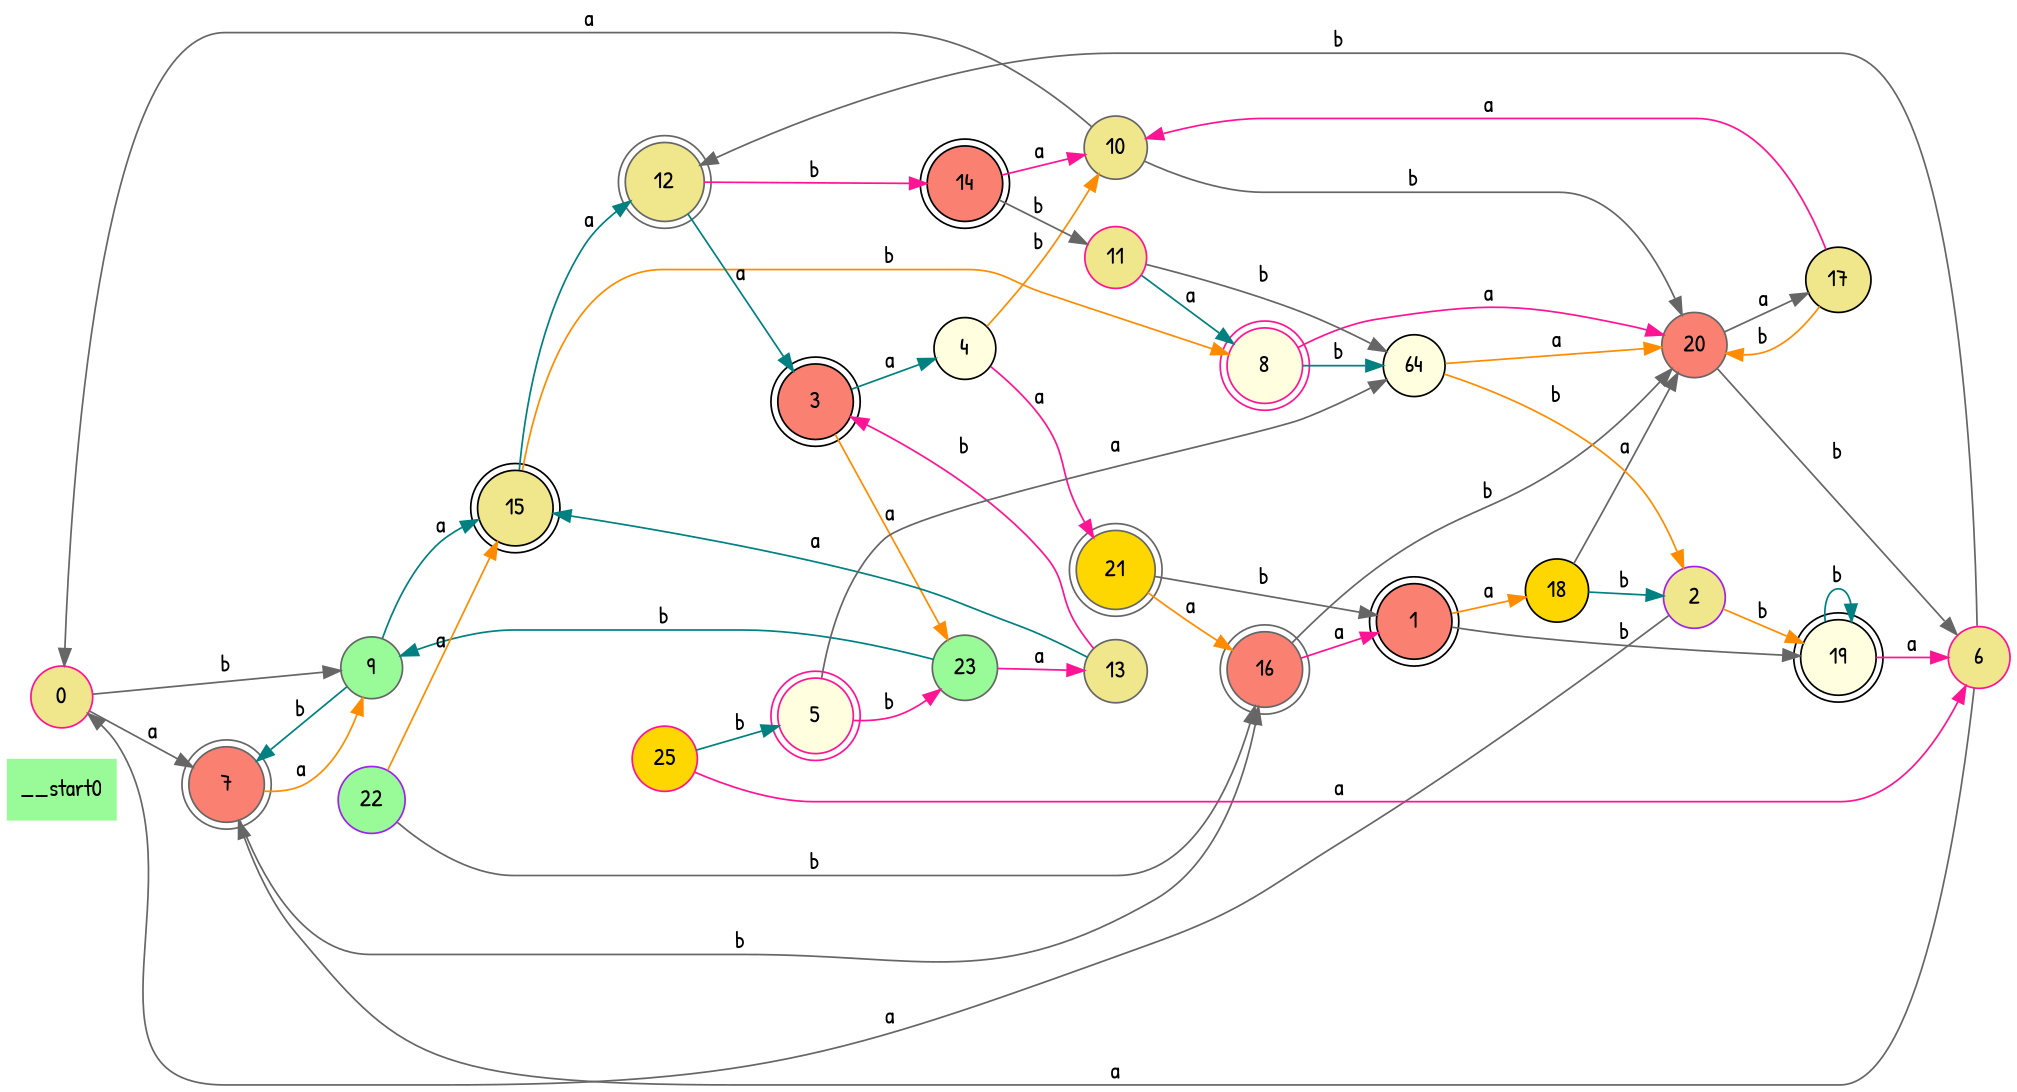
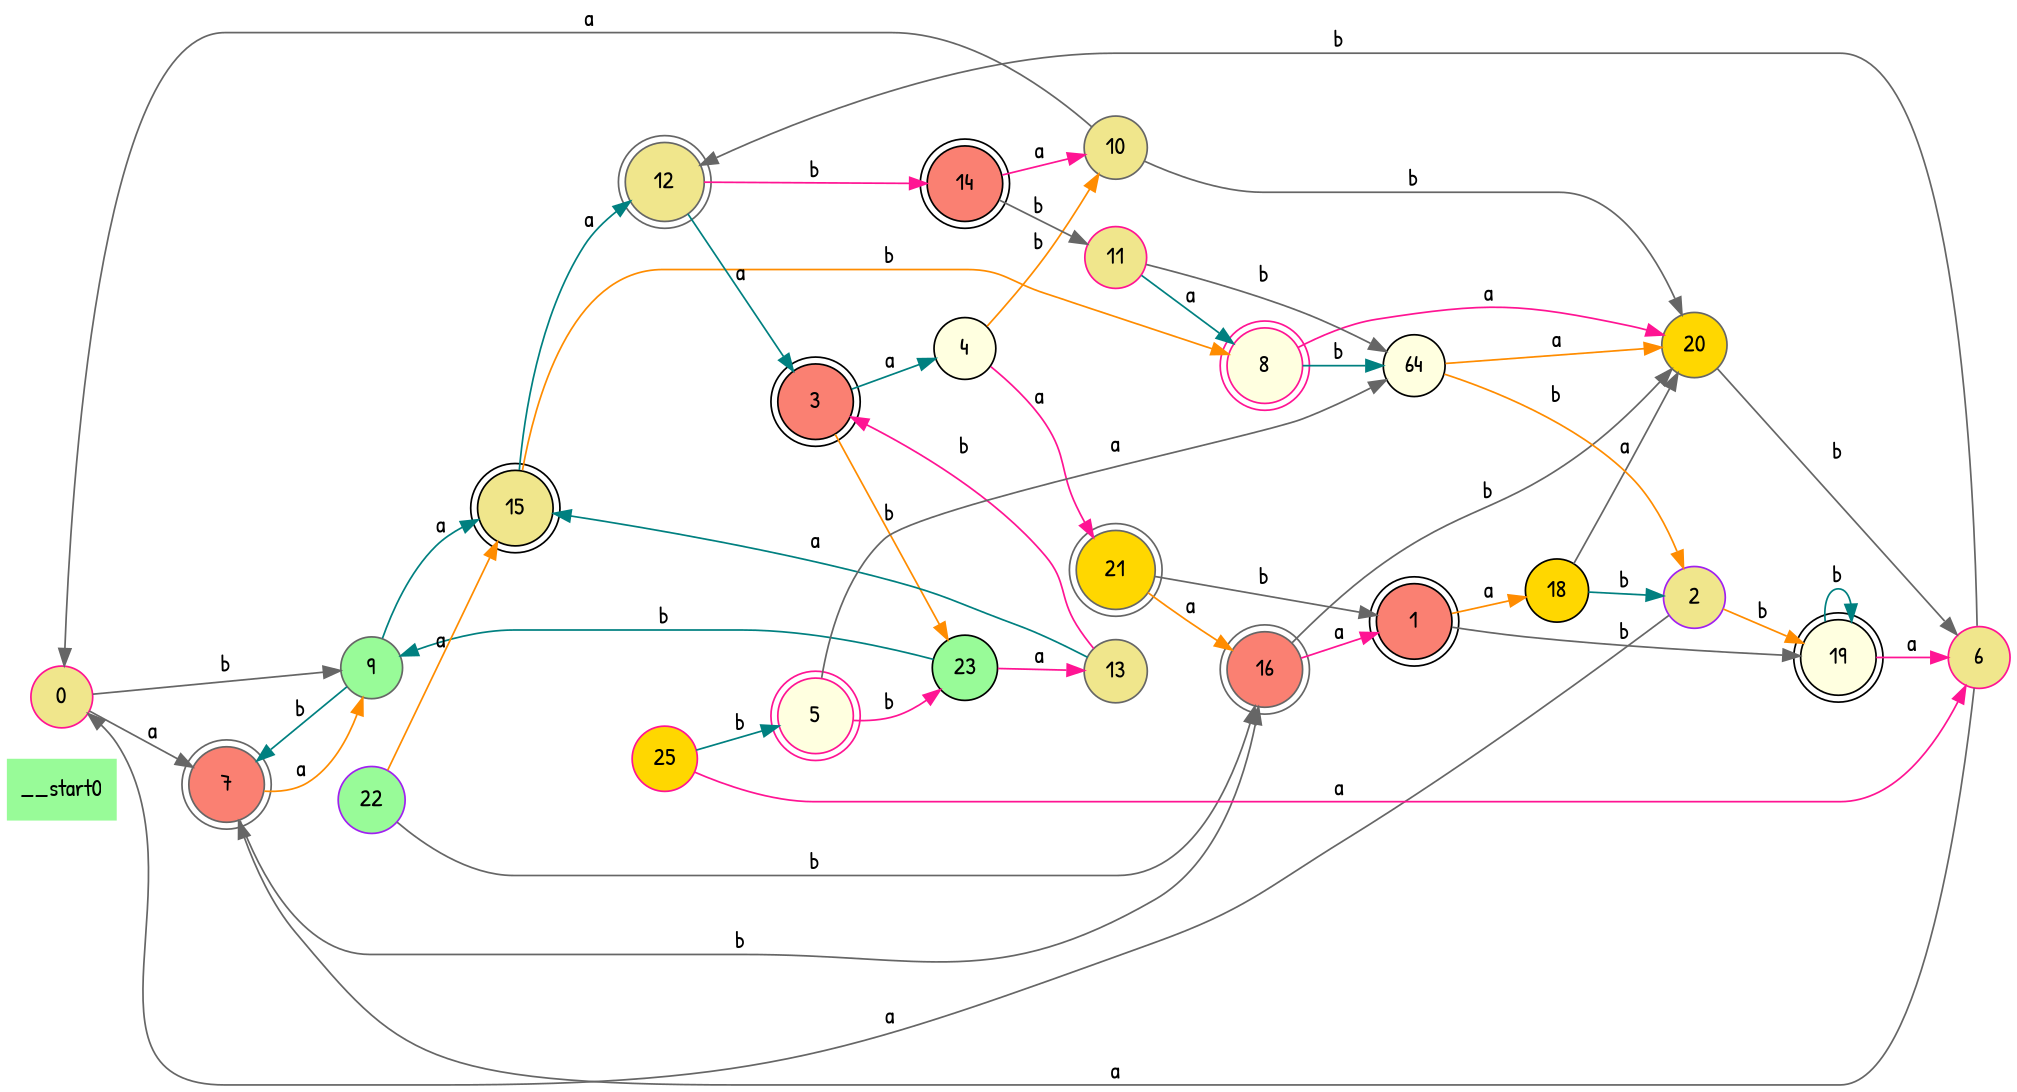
node "17": removed
node "20": fillcolor salmon -> gold
edge "3" -> "23": label "a" -> "b"
node "23": color gray40 -> black
